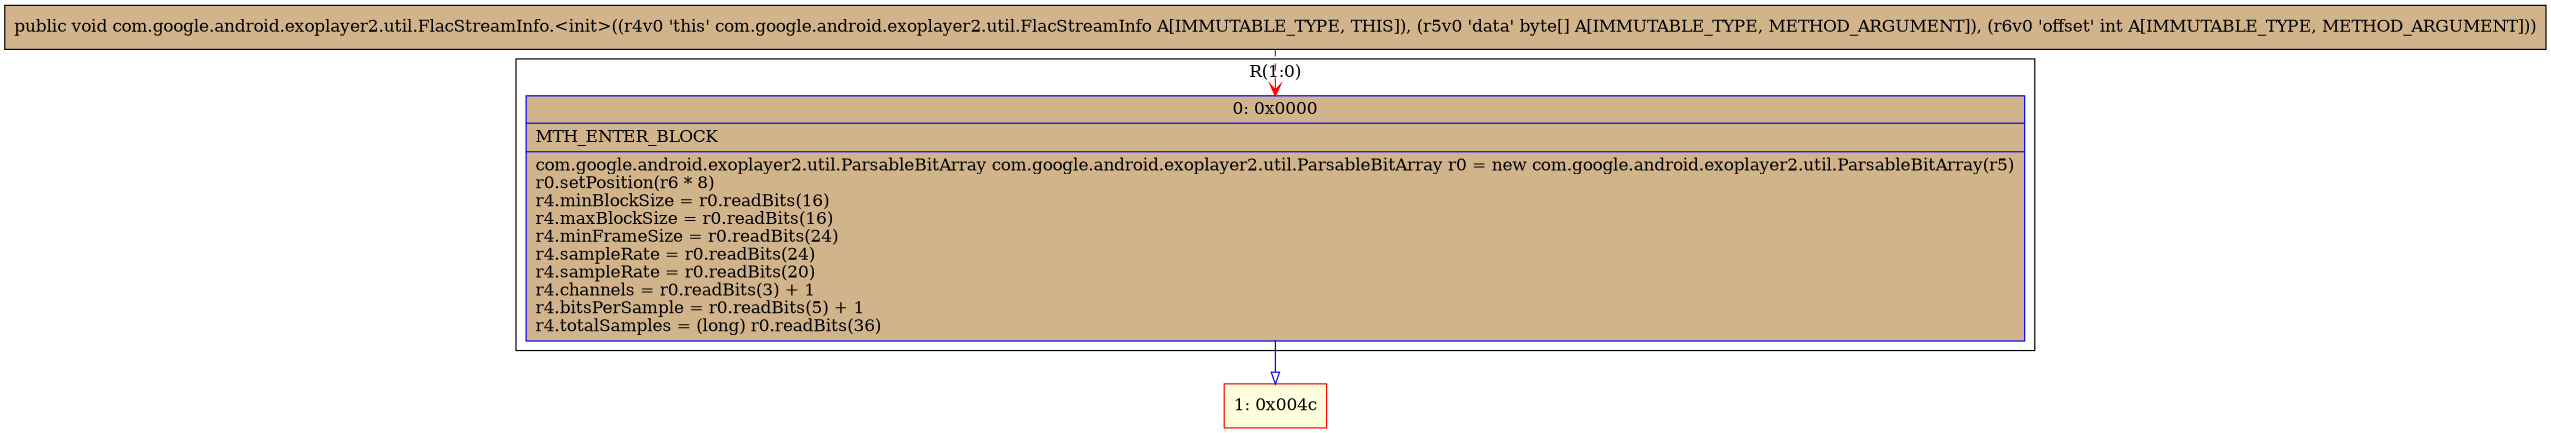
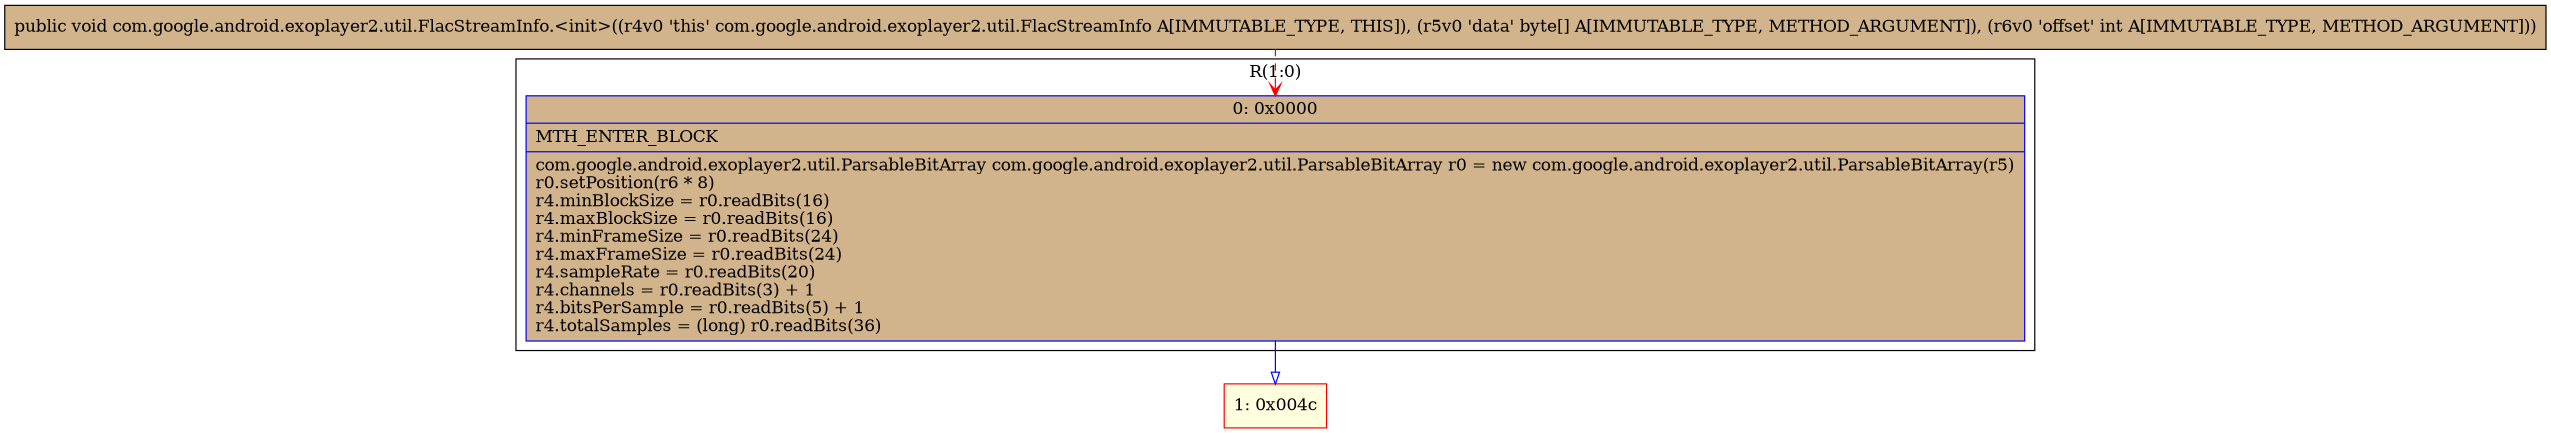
node "0: 0x0000": text "r4.sampleRate = r0.readBits(24)" -> "r4.maxFrameSize = r0.readBits(24)"
